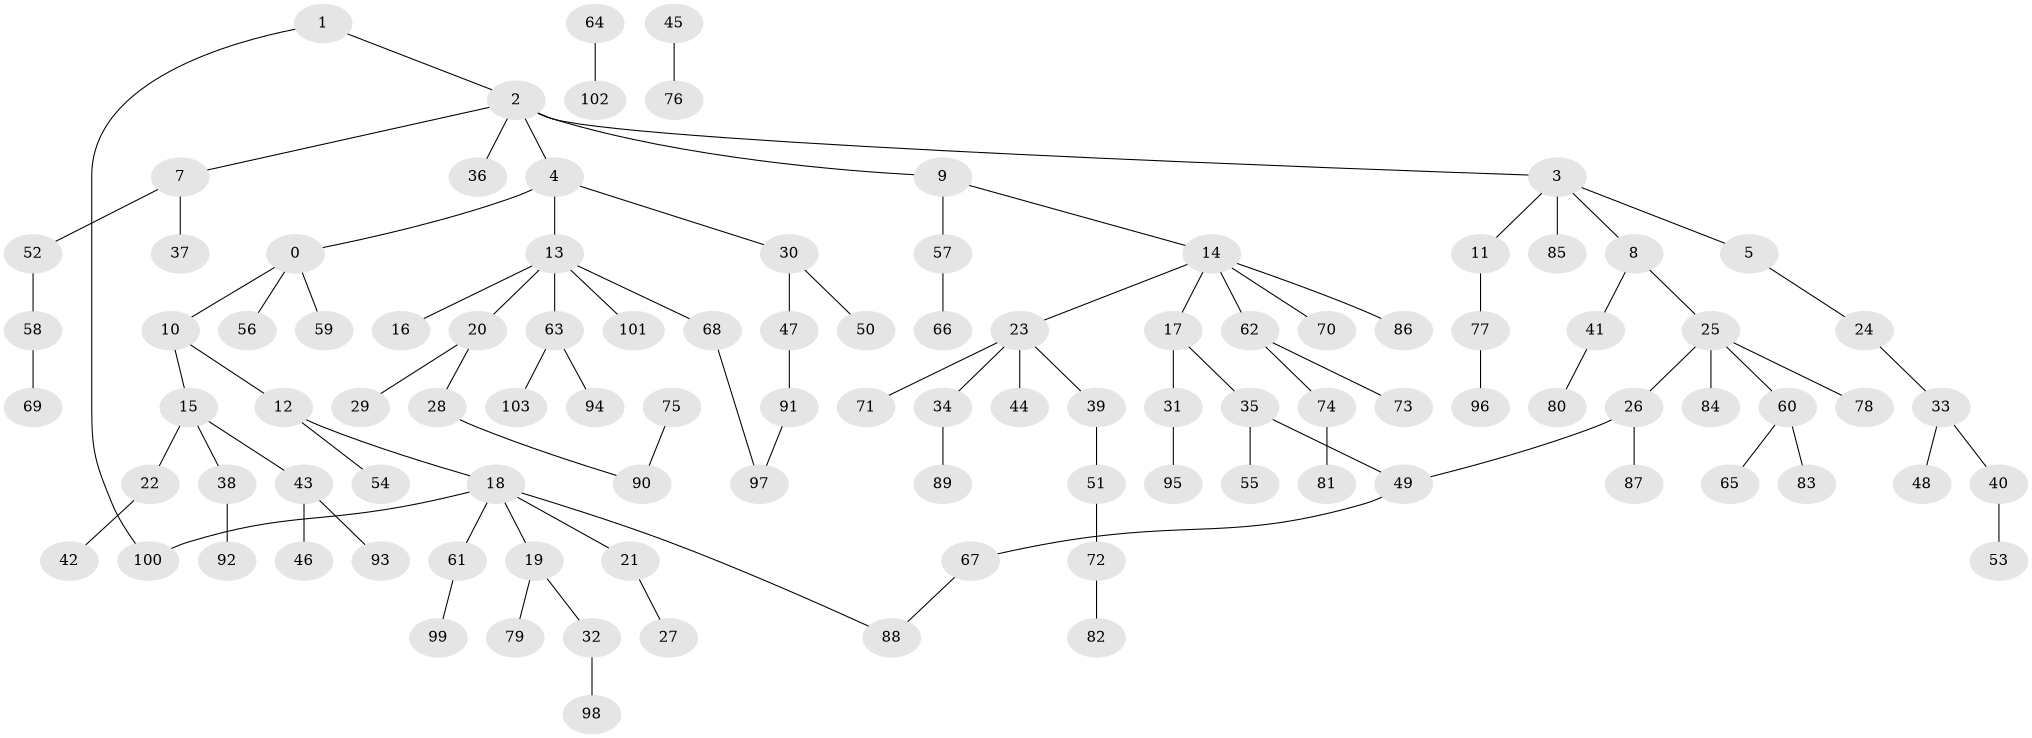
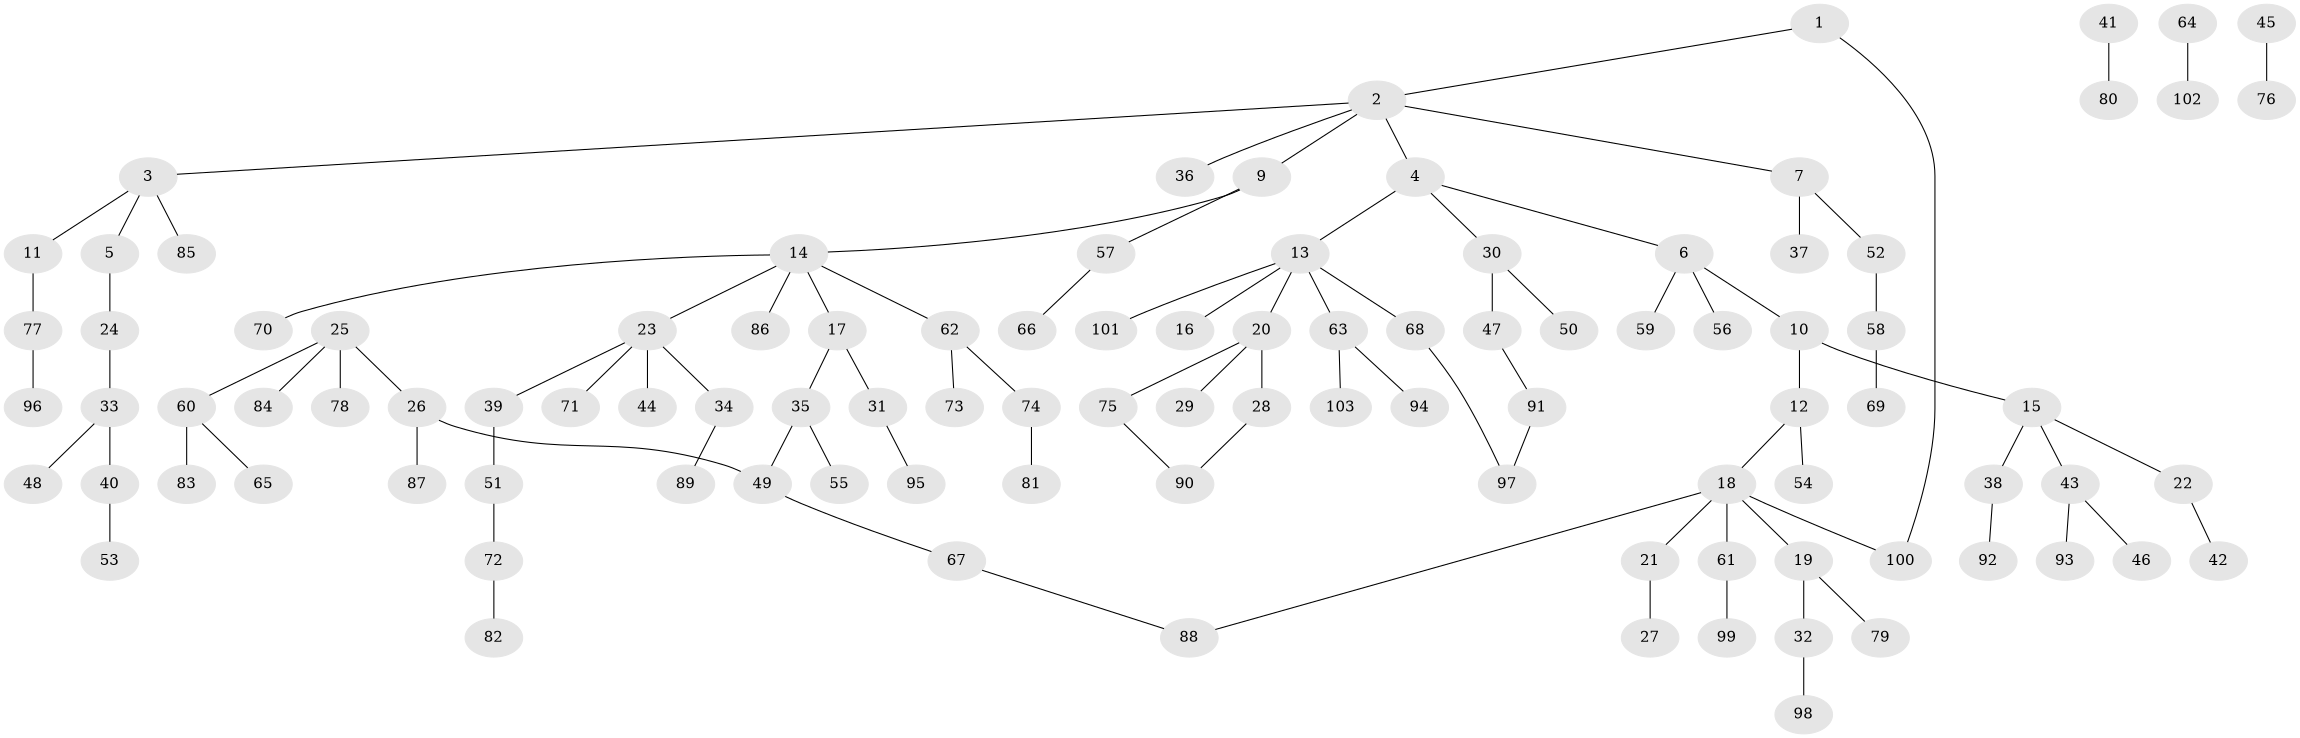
node "0": label "0" -> "6"
node "8": removed
edge "20" -- "75": added
